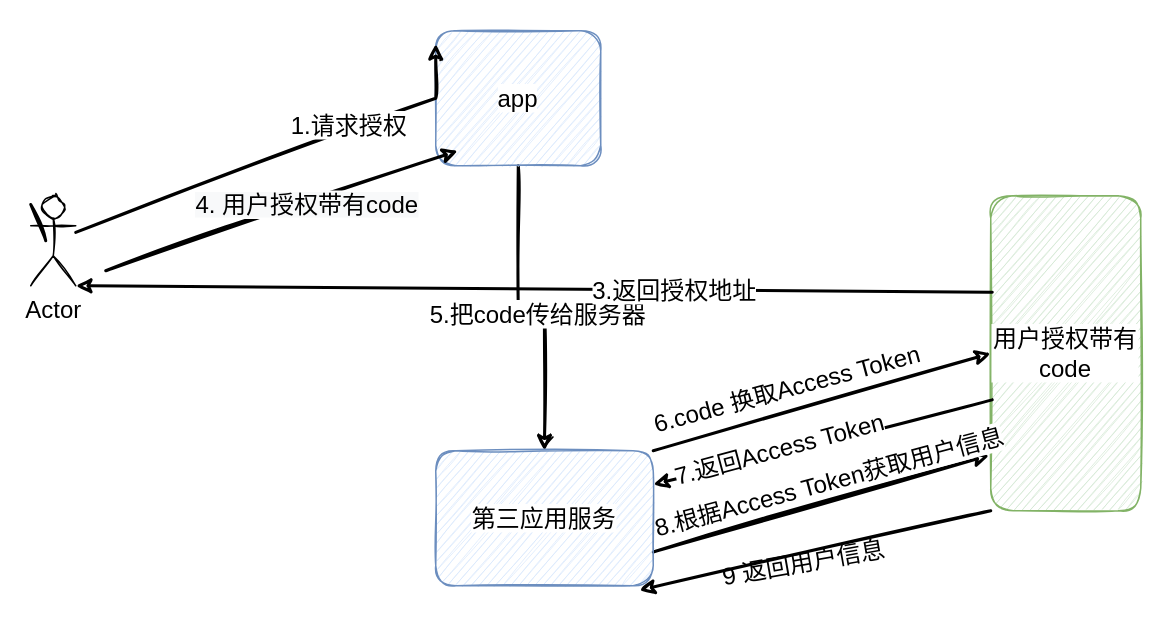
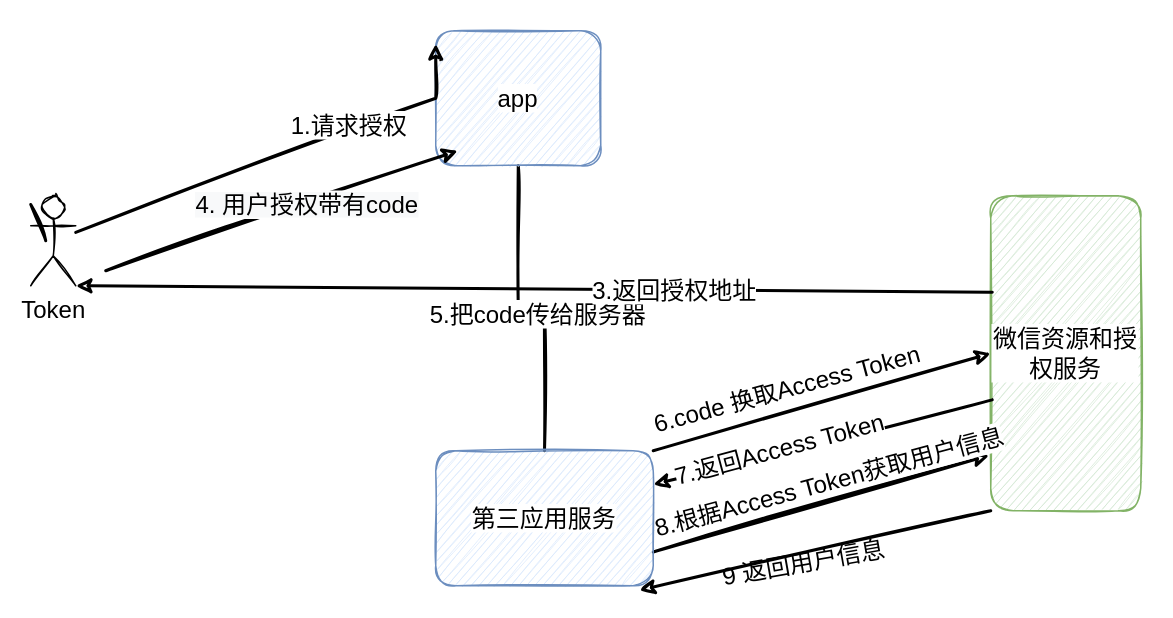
node "Actor": label "Actor" -> "Token"
node "用户授权带有code": label "用户授权带有code" -> "微信资源和授权服务"
edge "app" -> "第三应用服务": arrowhead classic -> none
